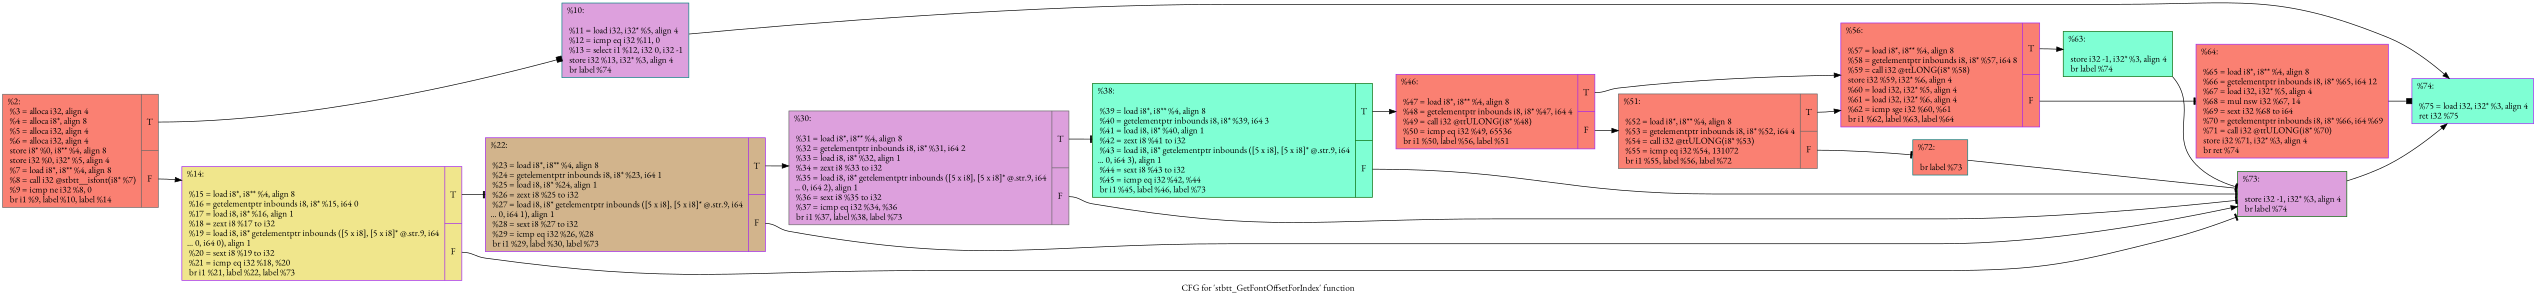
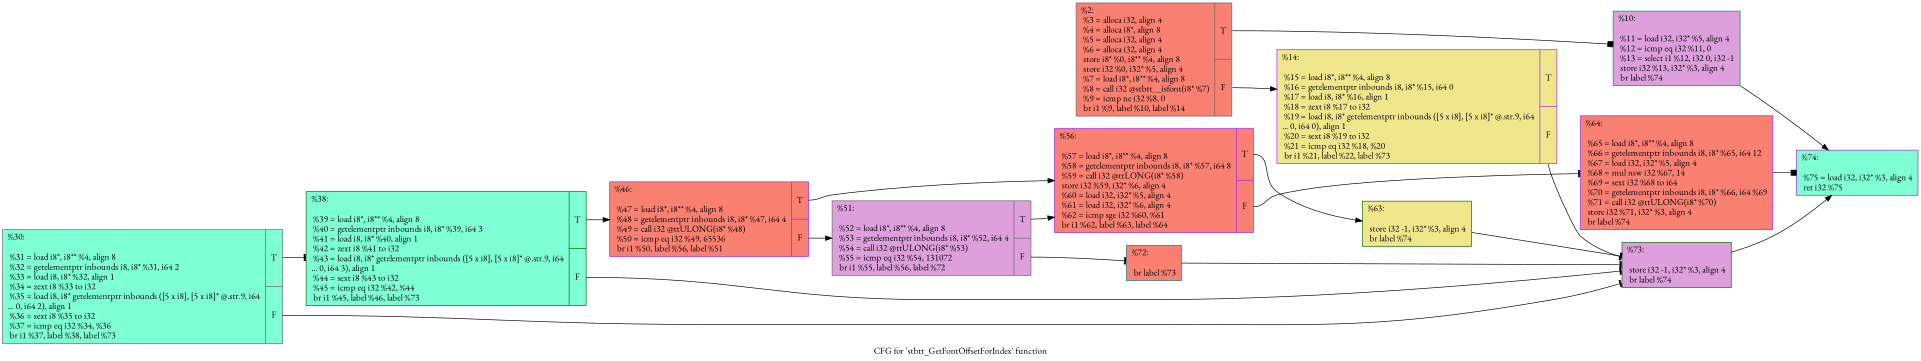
node "%63:": fillcolor aquamarine -> khaki
node "%51:": fillcolor salmon -> plum
node "%64:": text "br ret %74" -> "br label %74"
node "%30:": fillcolor plum -> aquamarine
node "%22:": removed
